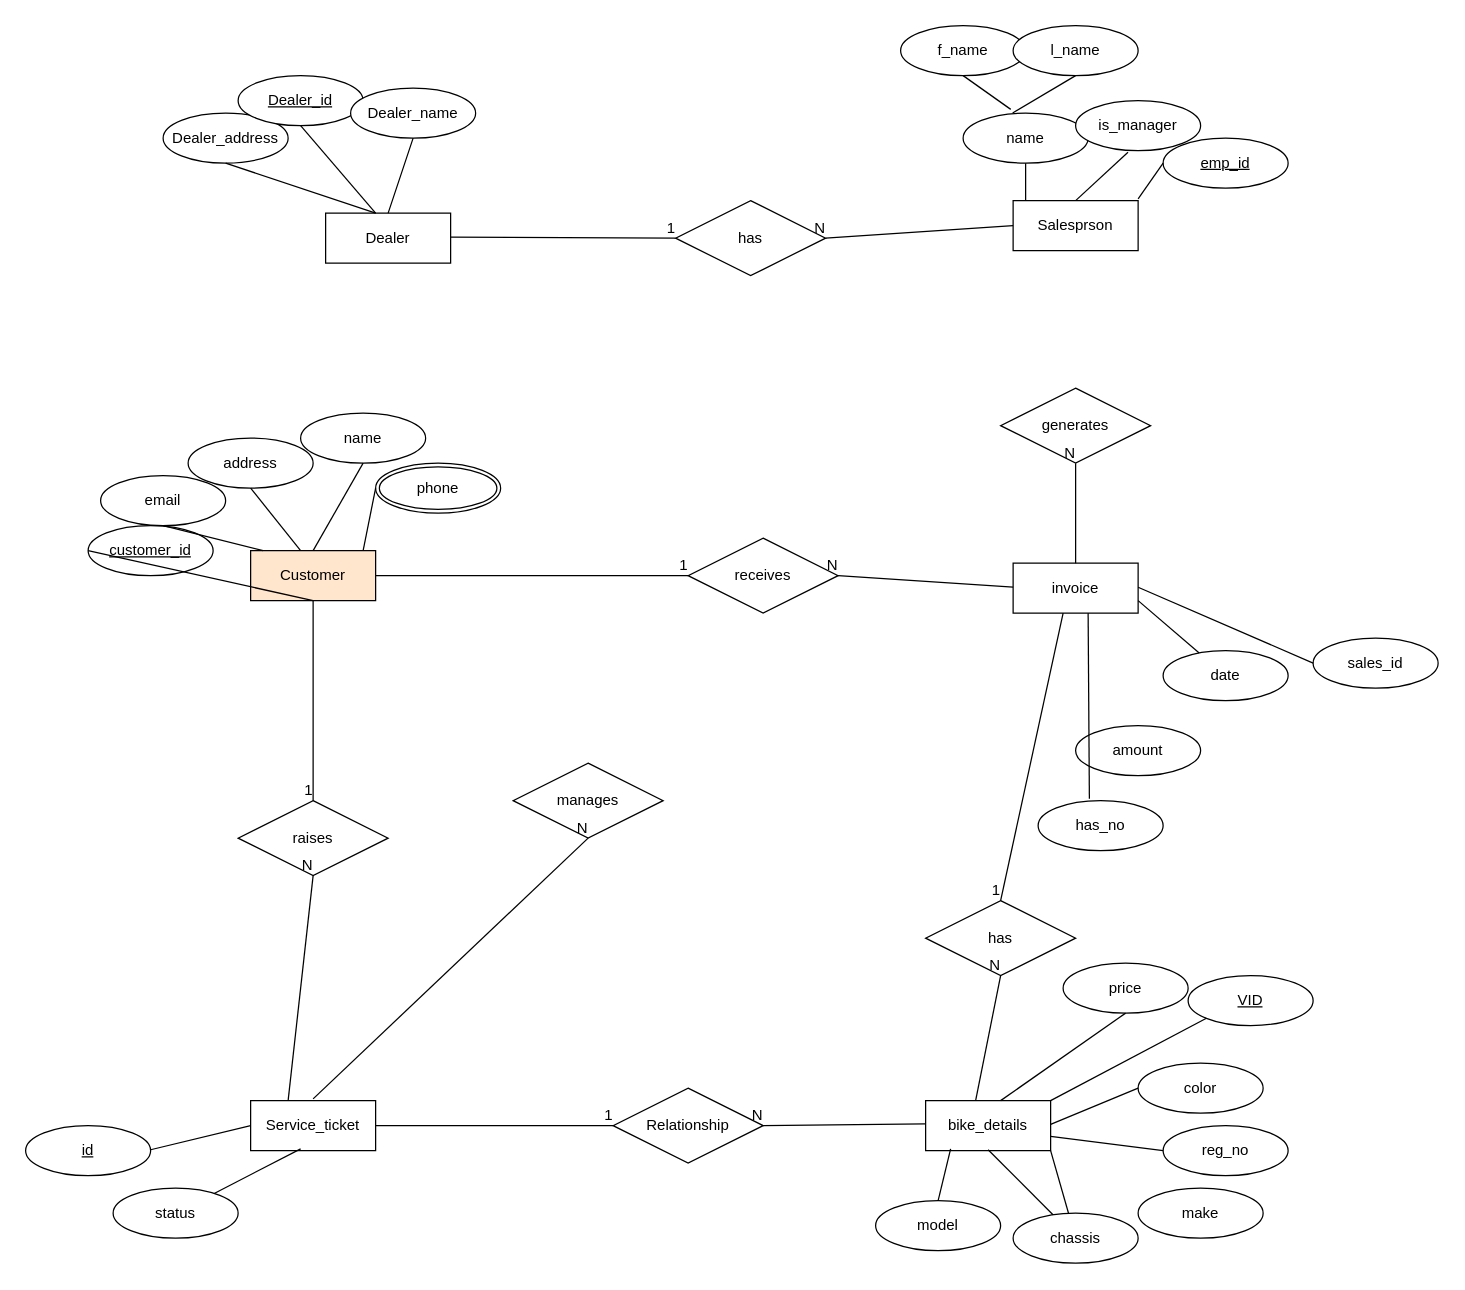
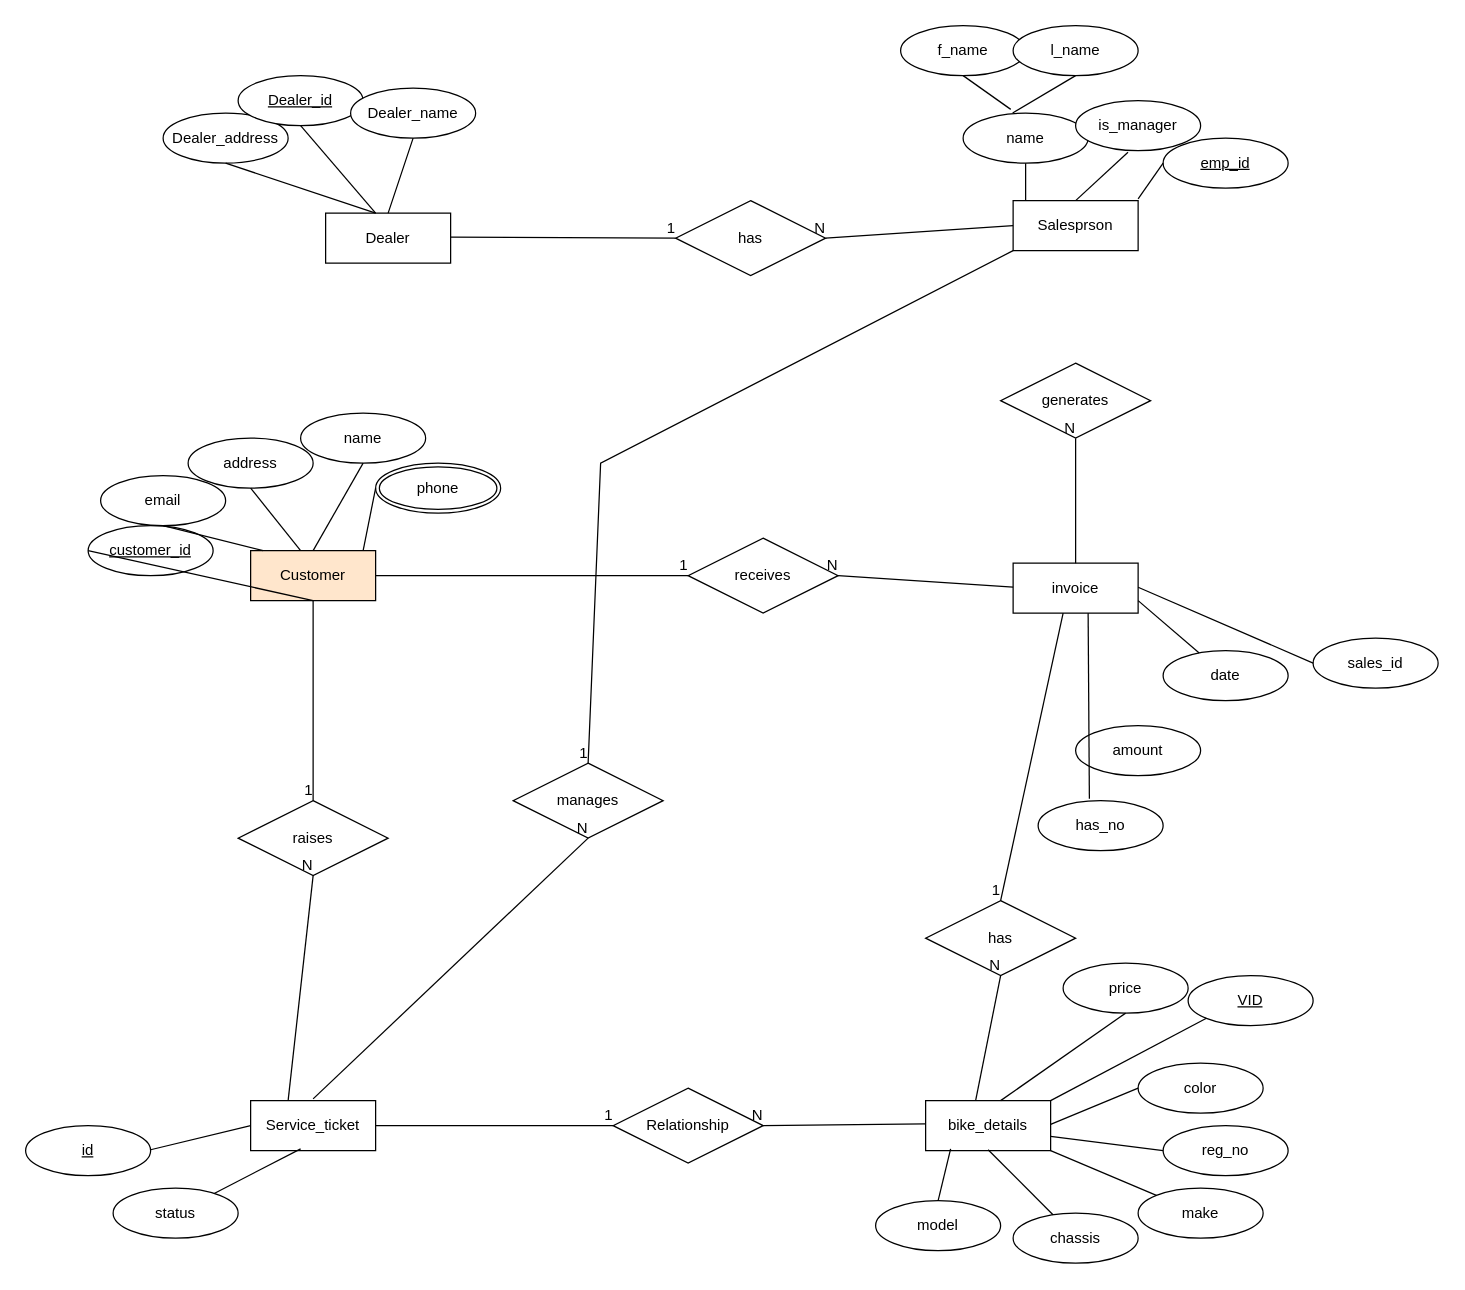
edge "Salesprson" -- "manages": added, label "1"
node "generates": moved (1076, 426) -> (1076, 401)
edge "bike_details" -- "chassis": now "bike_details" -- "make"
